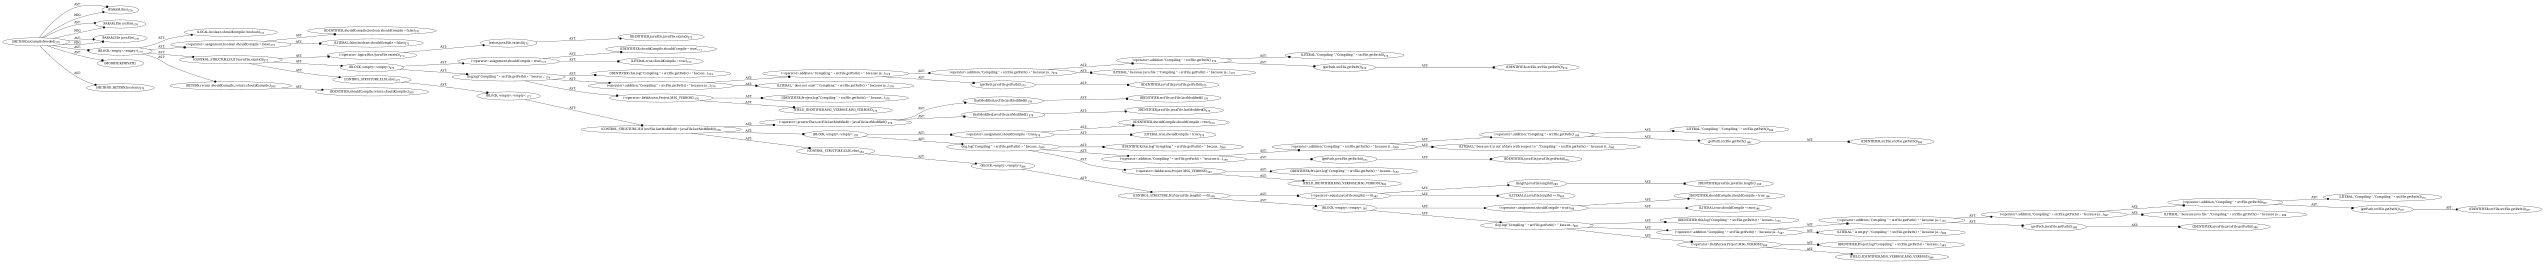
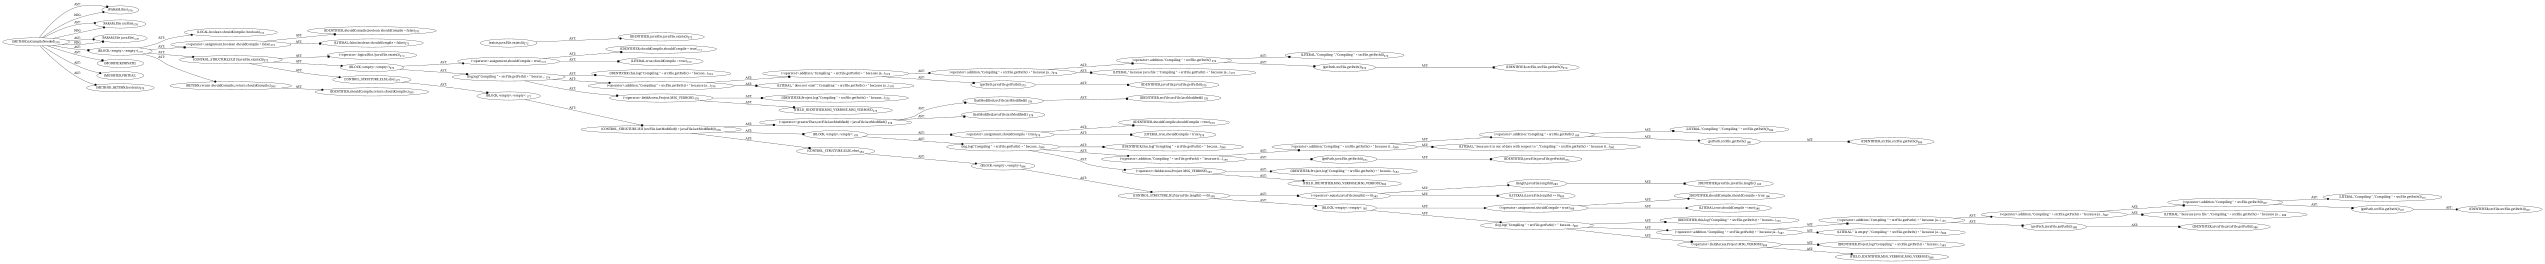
edge "(<operator>.logicalNot,!javaFile.exists())" -> "(exists,javaFile.exists())": removed, label "AST:"
node "(MODIFIER,VIRTUAL)": added
node "(IDENTIFIER,javaFile,javaFile.lastModified())": removed
